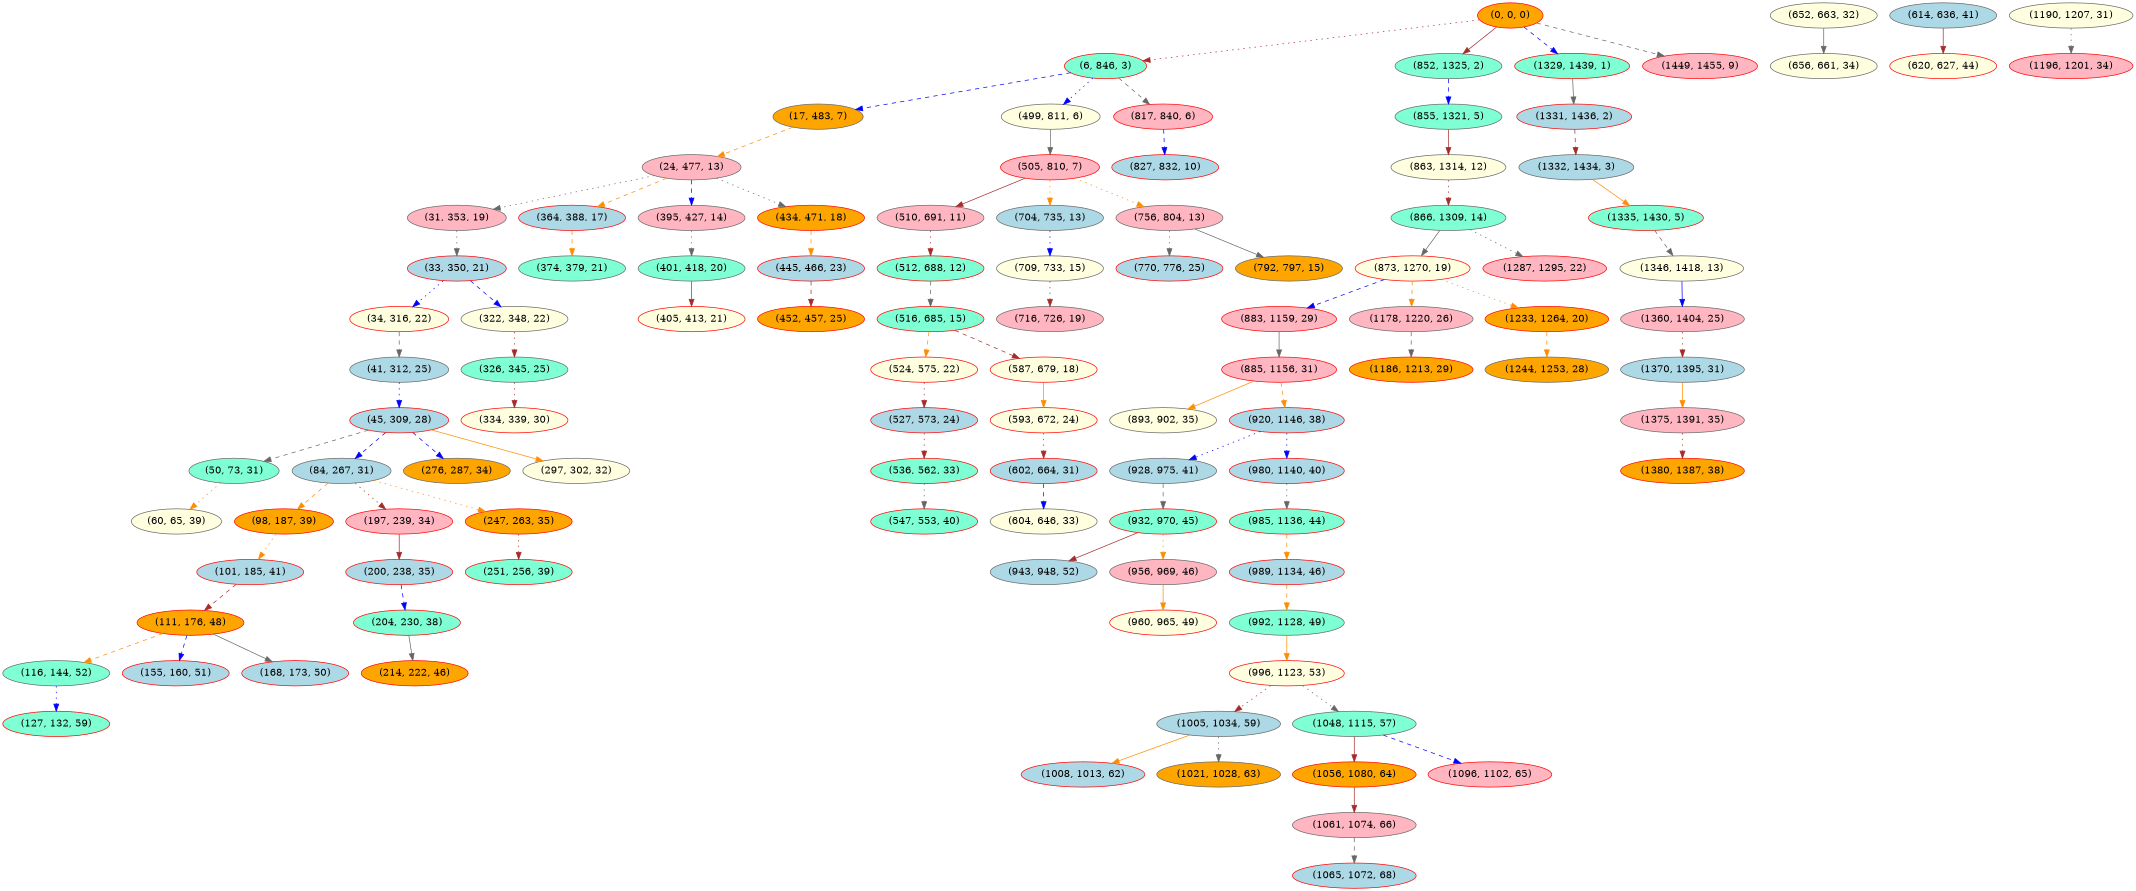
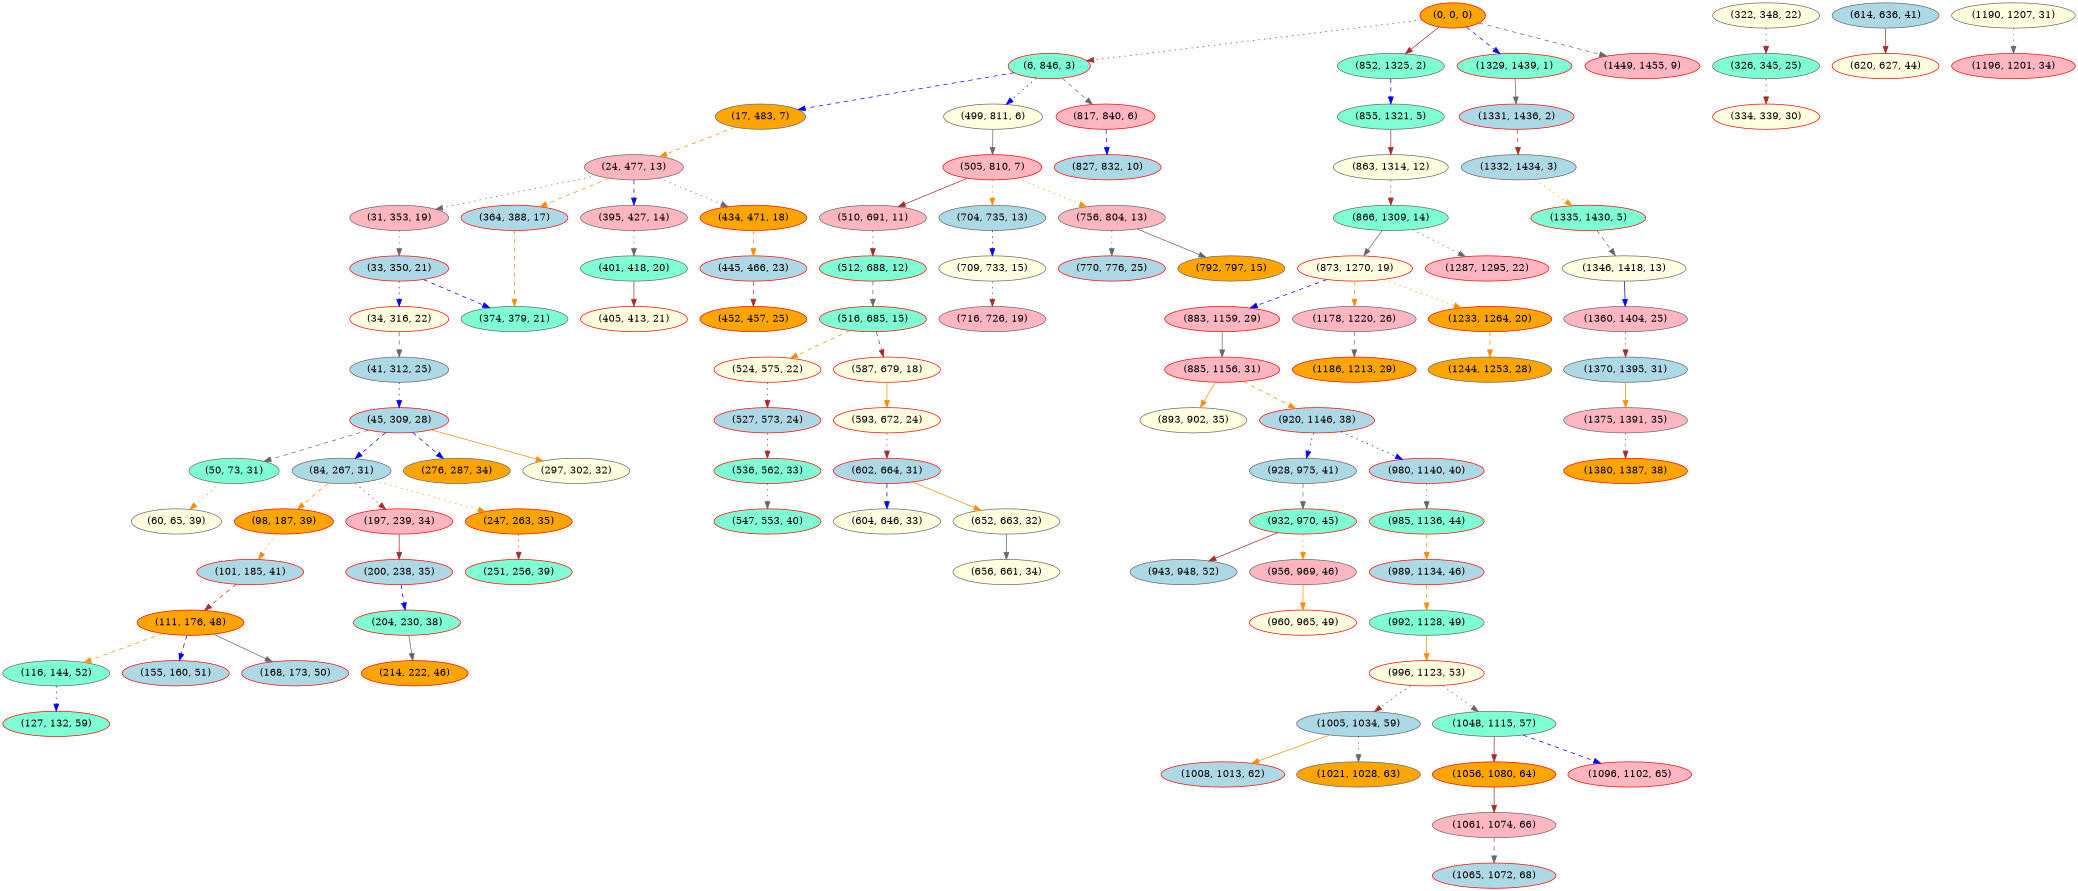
edge "(1332, 1434, 3)" -> "(1335, 1430, 5)": style solid -> dotted
edge "(33, 350, 21)" -> "(322, 348, 22)": now "(33, 350, 21)" -> "(374, 379, 21)"
edge "(602, 664, 31)" -> "(652, 663, 32)": added
